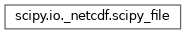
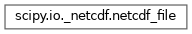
node "scipy.io._netcdf.scipy_file": label "scipy.io._netcdf.scipy_file" -> "scipy.io._netcdf.netcdf_file"
